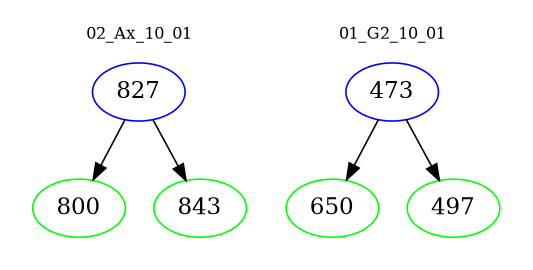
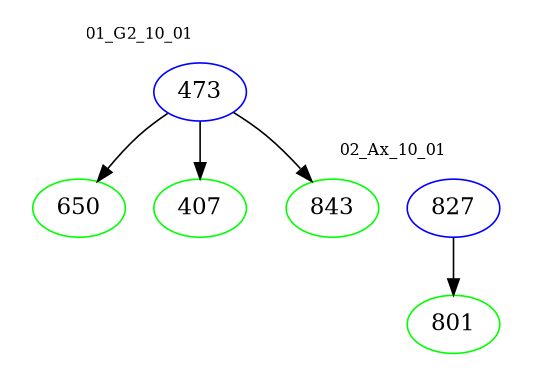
edge "827" -> "843": now "473" -> "843"
node "800": label "800" -> "801"
node "497": label "497" -> "407"
